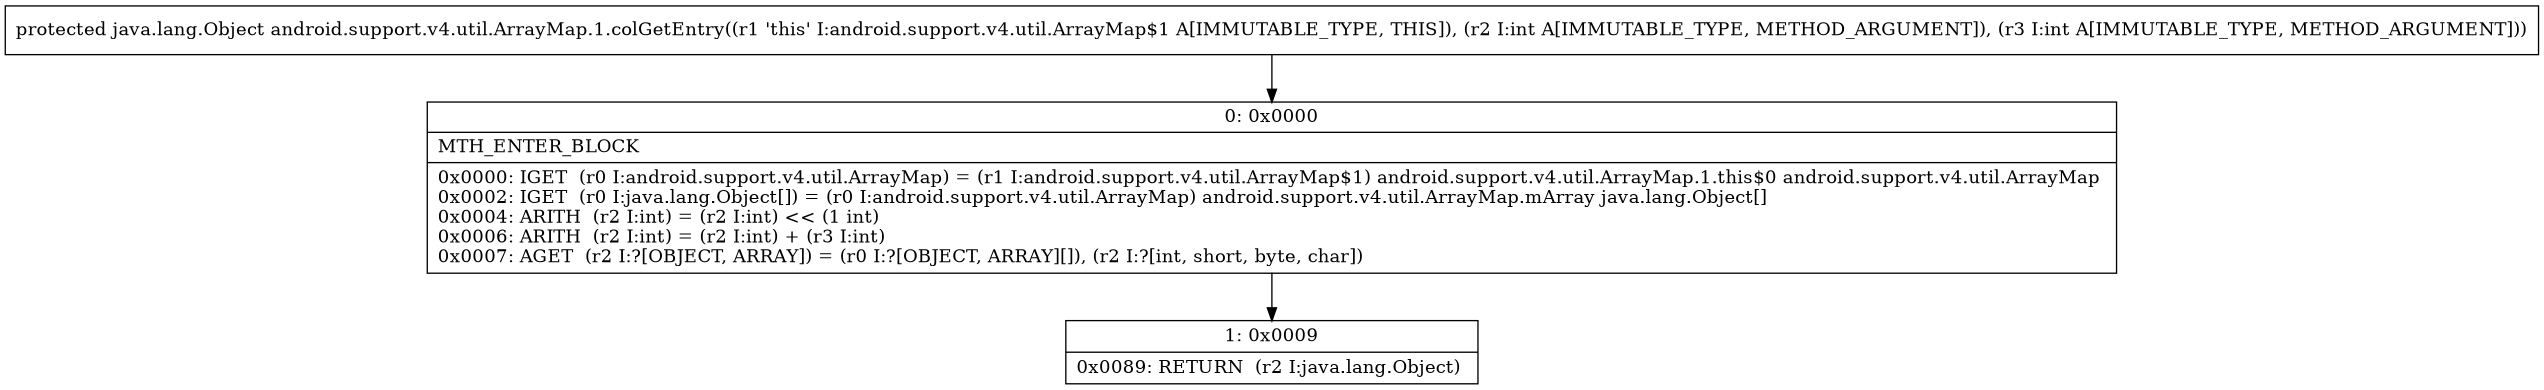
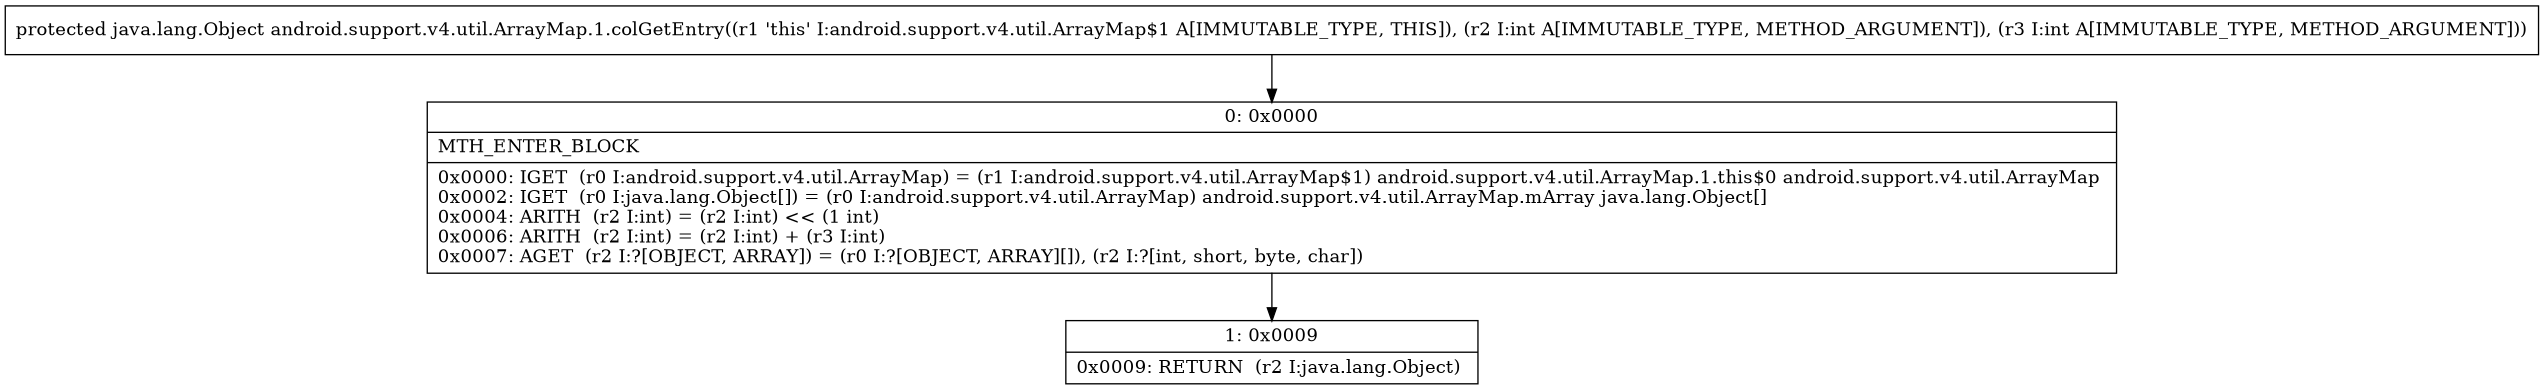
node "1: 0x0009": text "0x0089: RETURN  (r2 I:java.lang.Object)" -> "0x0009: RETURN  (r2 I:java.lang.Object)"
